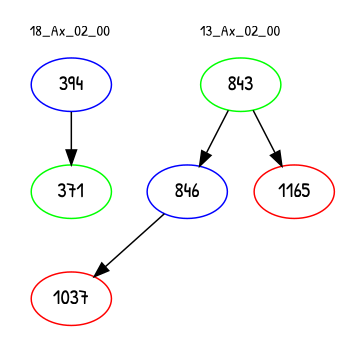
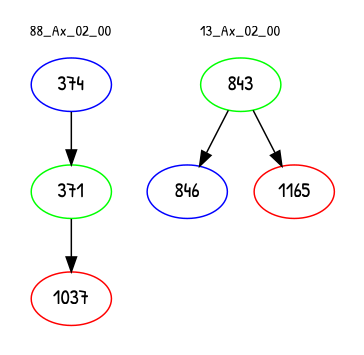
cluster "18_Ax_02_00": label "18_Ax_02_00" -> "88_Ax_02_00"
node "394": label "394" -> "374"
edge "846" -> "1037": now "371" -> "1037"
